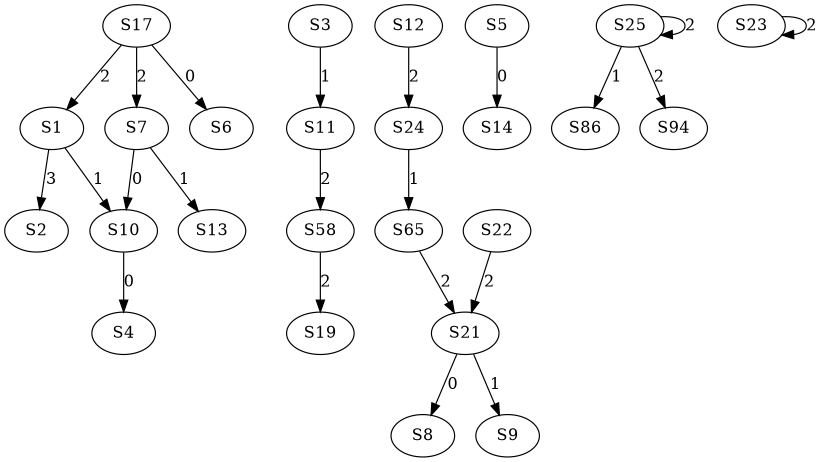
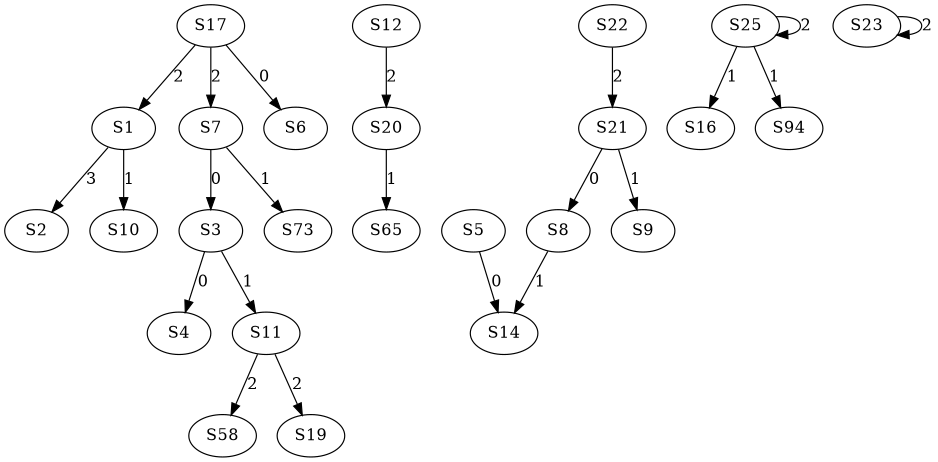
edge "S25" -> "S94": label "2" -> "1"
node "S24": label "S24" -> "S20"
node "S86": label "S86" -> "S16"
edge "S7" -> "S10": now "S7" -> "S3"
node "S13": label "S13" -> "S73"
edge "S10" -> "S4": now "S3" -> "S4"
edge "S58" -> "S19": now "S11" -> "S19"
edge "S65" -> "S21": removed, label "2"
edge "S8" -> "S14": added, label "1"
